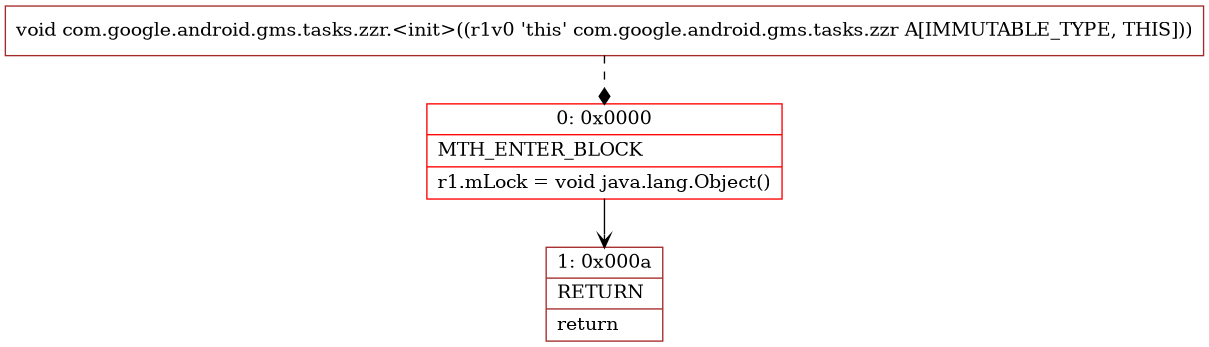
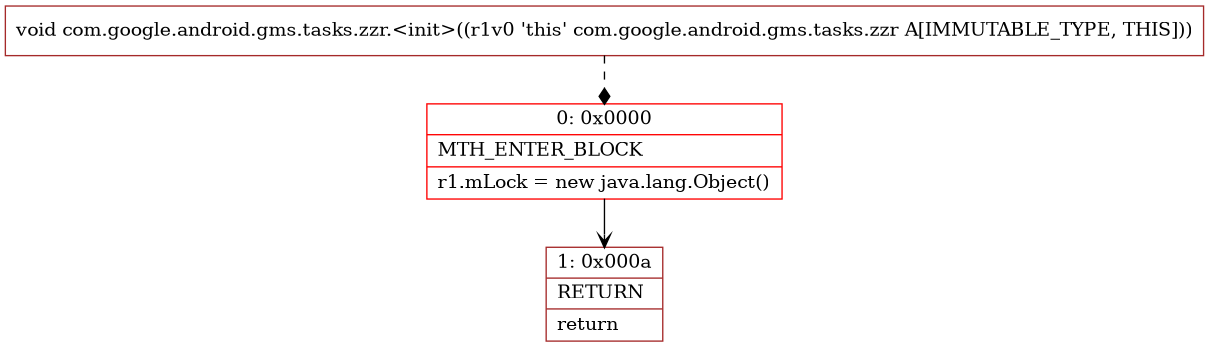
node "0: 0x0000": text "r1.mLock = void java.lang.Object()" -> "r1.mLock = new java.lang.Object()"
